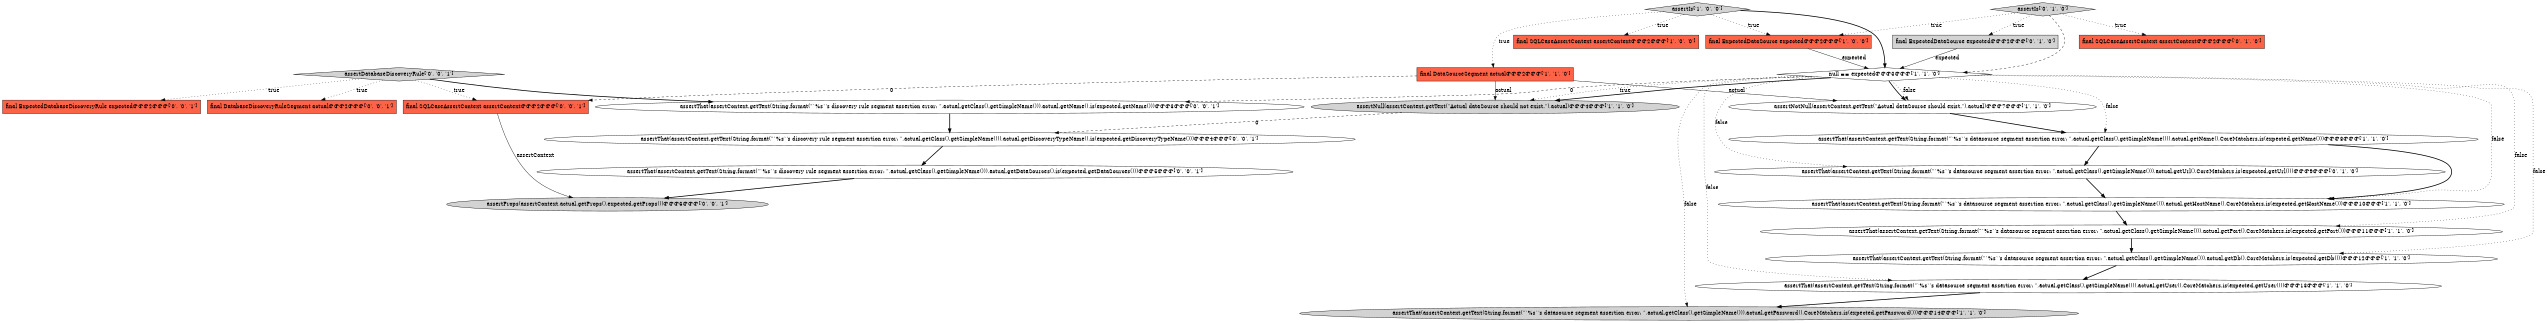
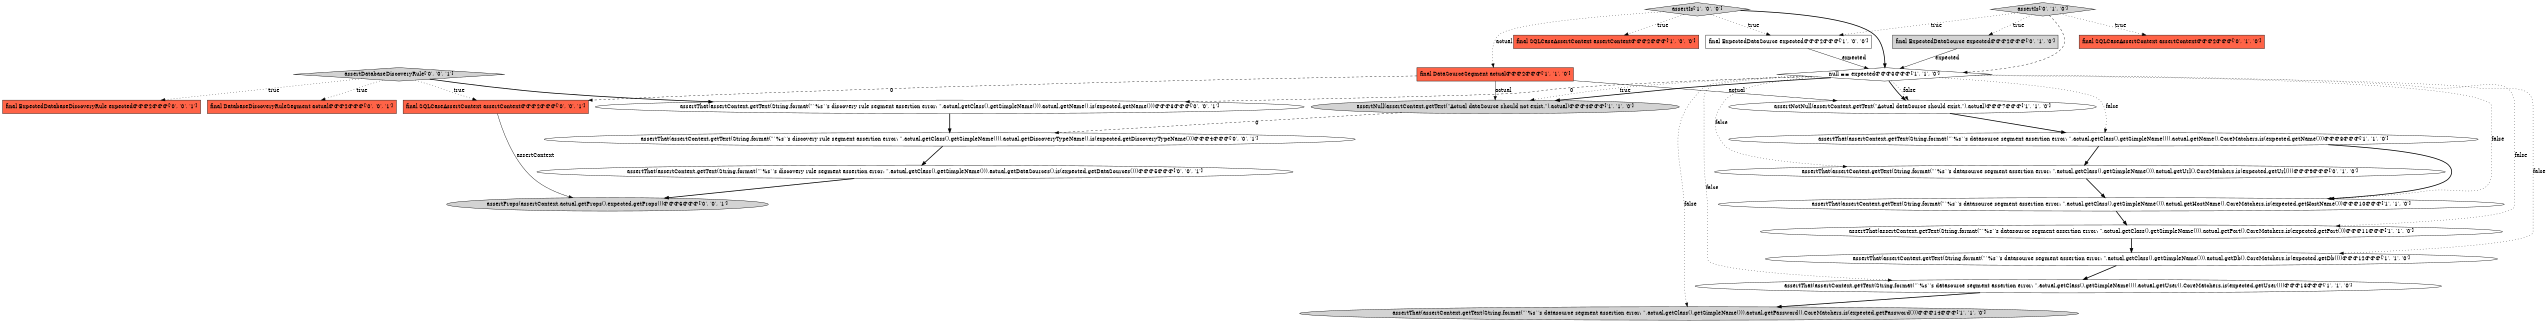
edge "assertIs['1', '0', '0']" -> "final DataSourceSegment actual@@@2@@@['1', '1', '0']": label "true" -> "actual"
node "final ExpectedDataSource expected@@@2@@@['1', '0', '0']": fillcolor tomato -> white
